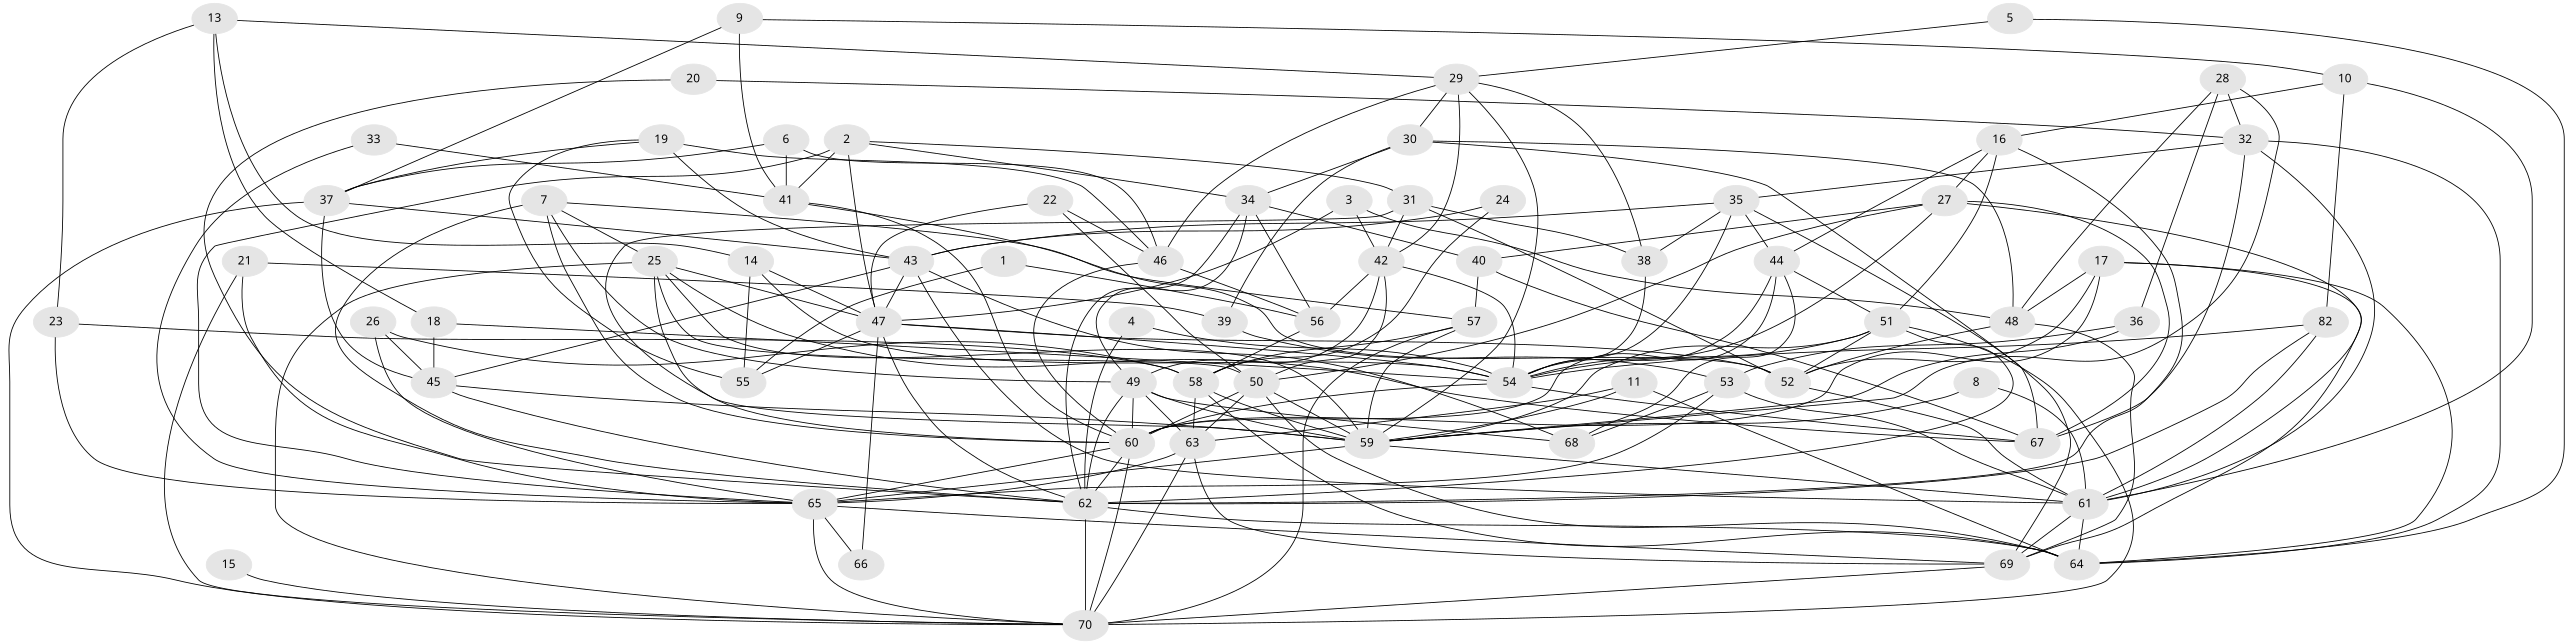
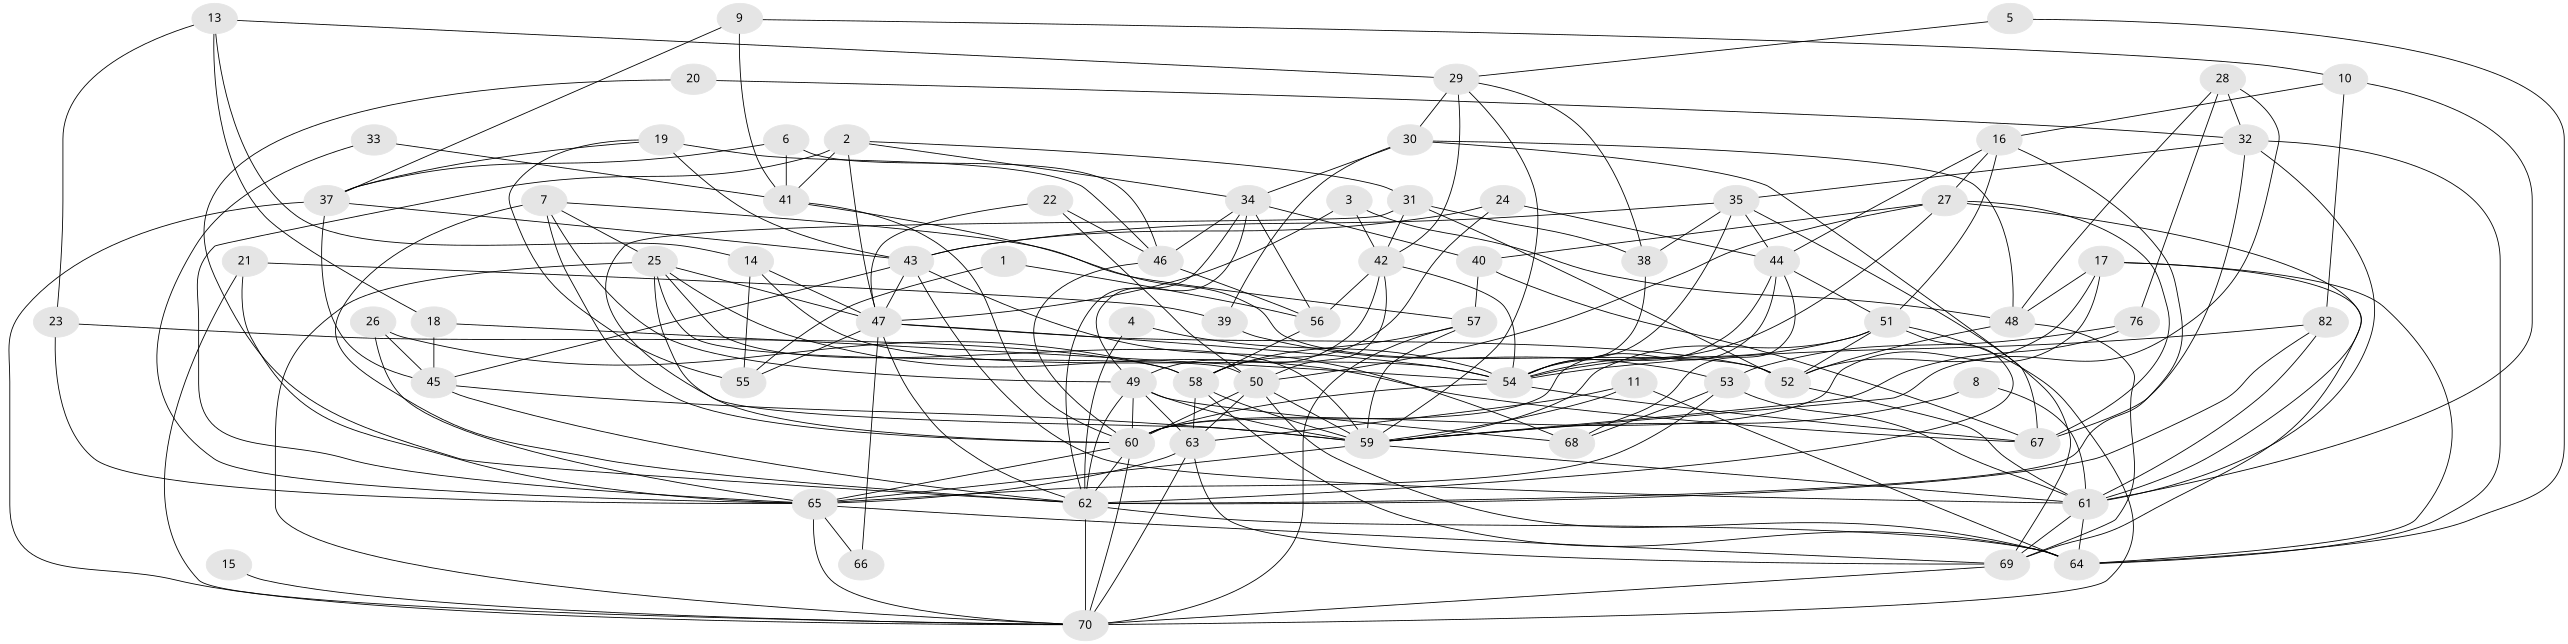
edge "29" -- "46": now "34" -- "46"
edge "24" -- "44": added
node "36": label "36" -> "76"
